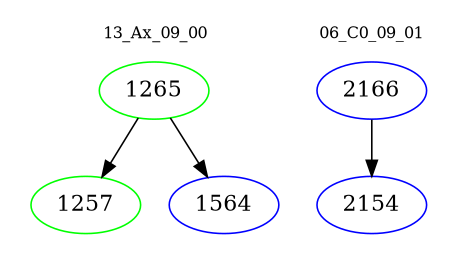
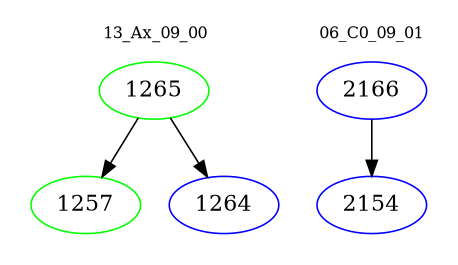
node "1564": label "1564" -> "1264"
